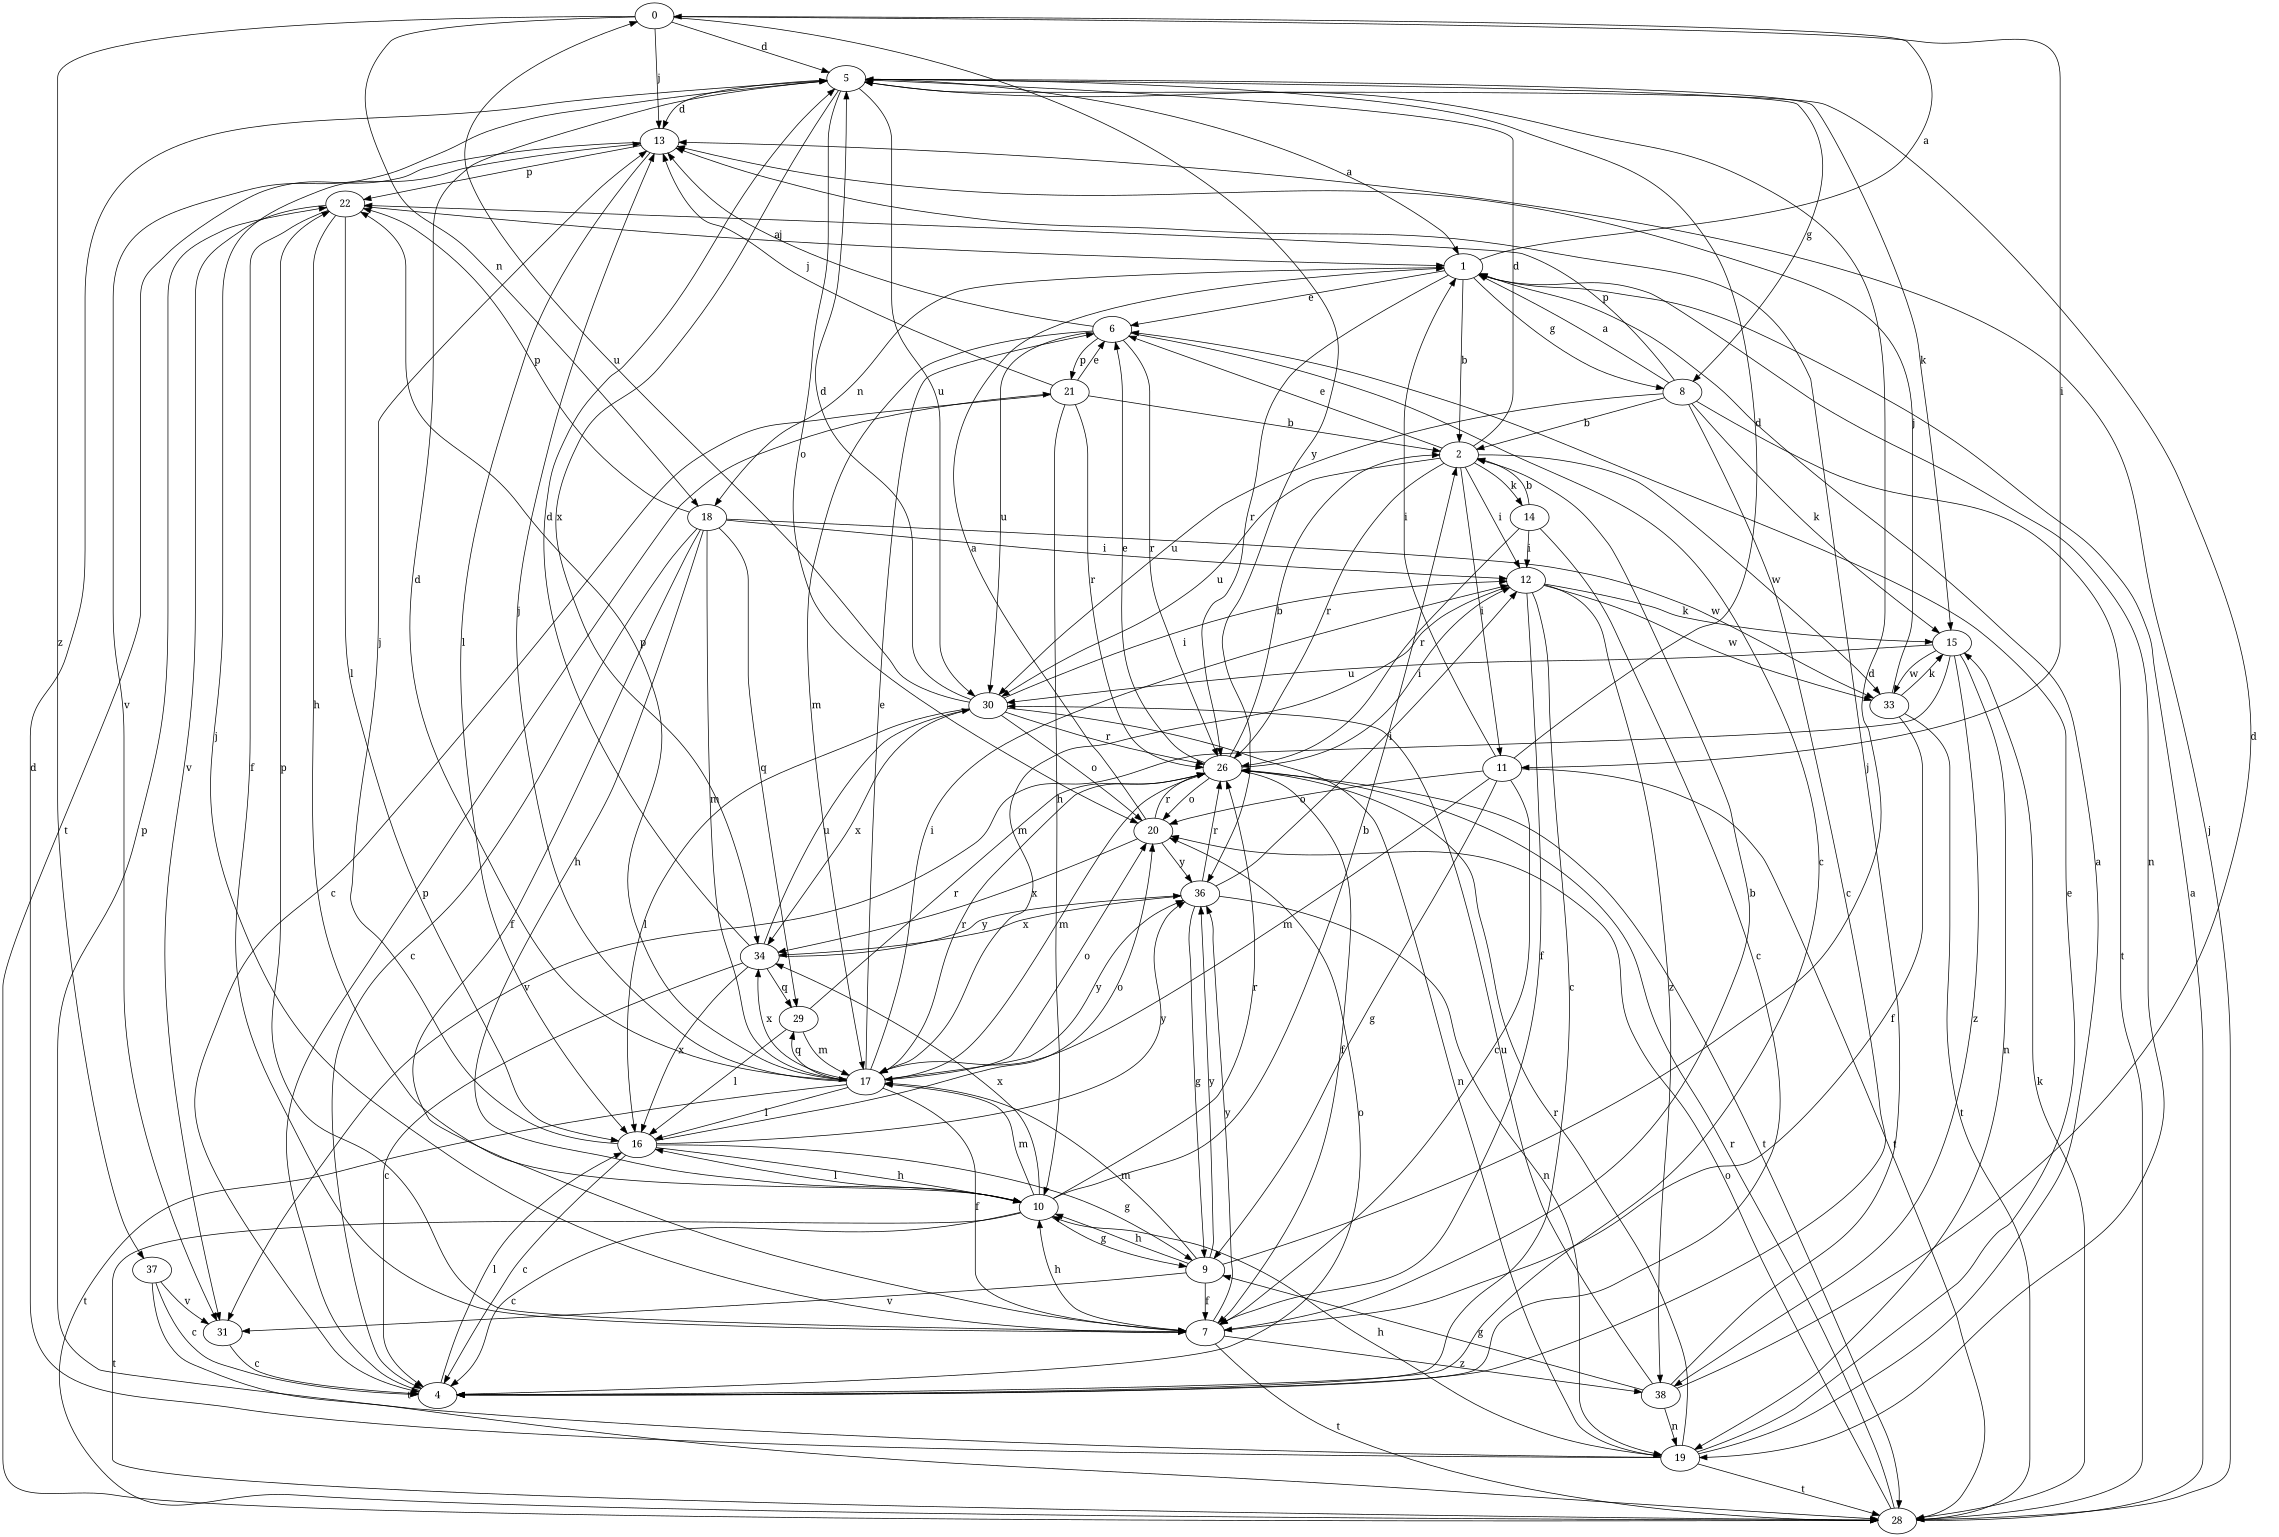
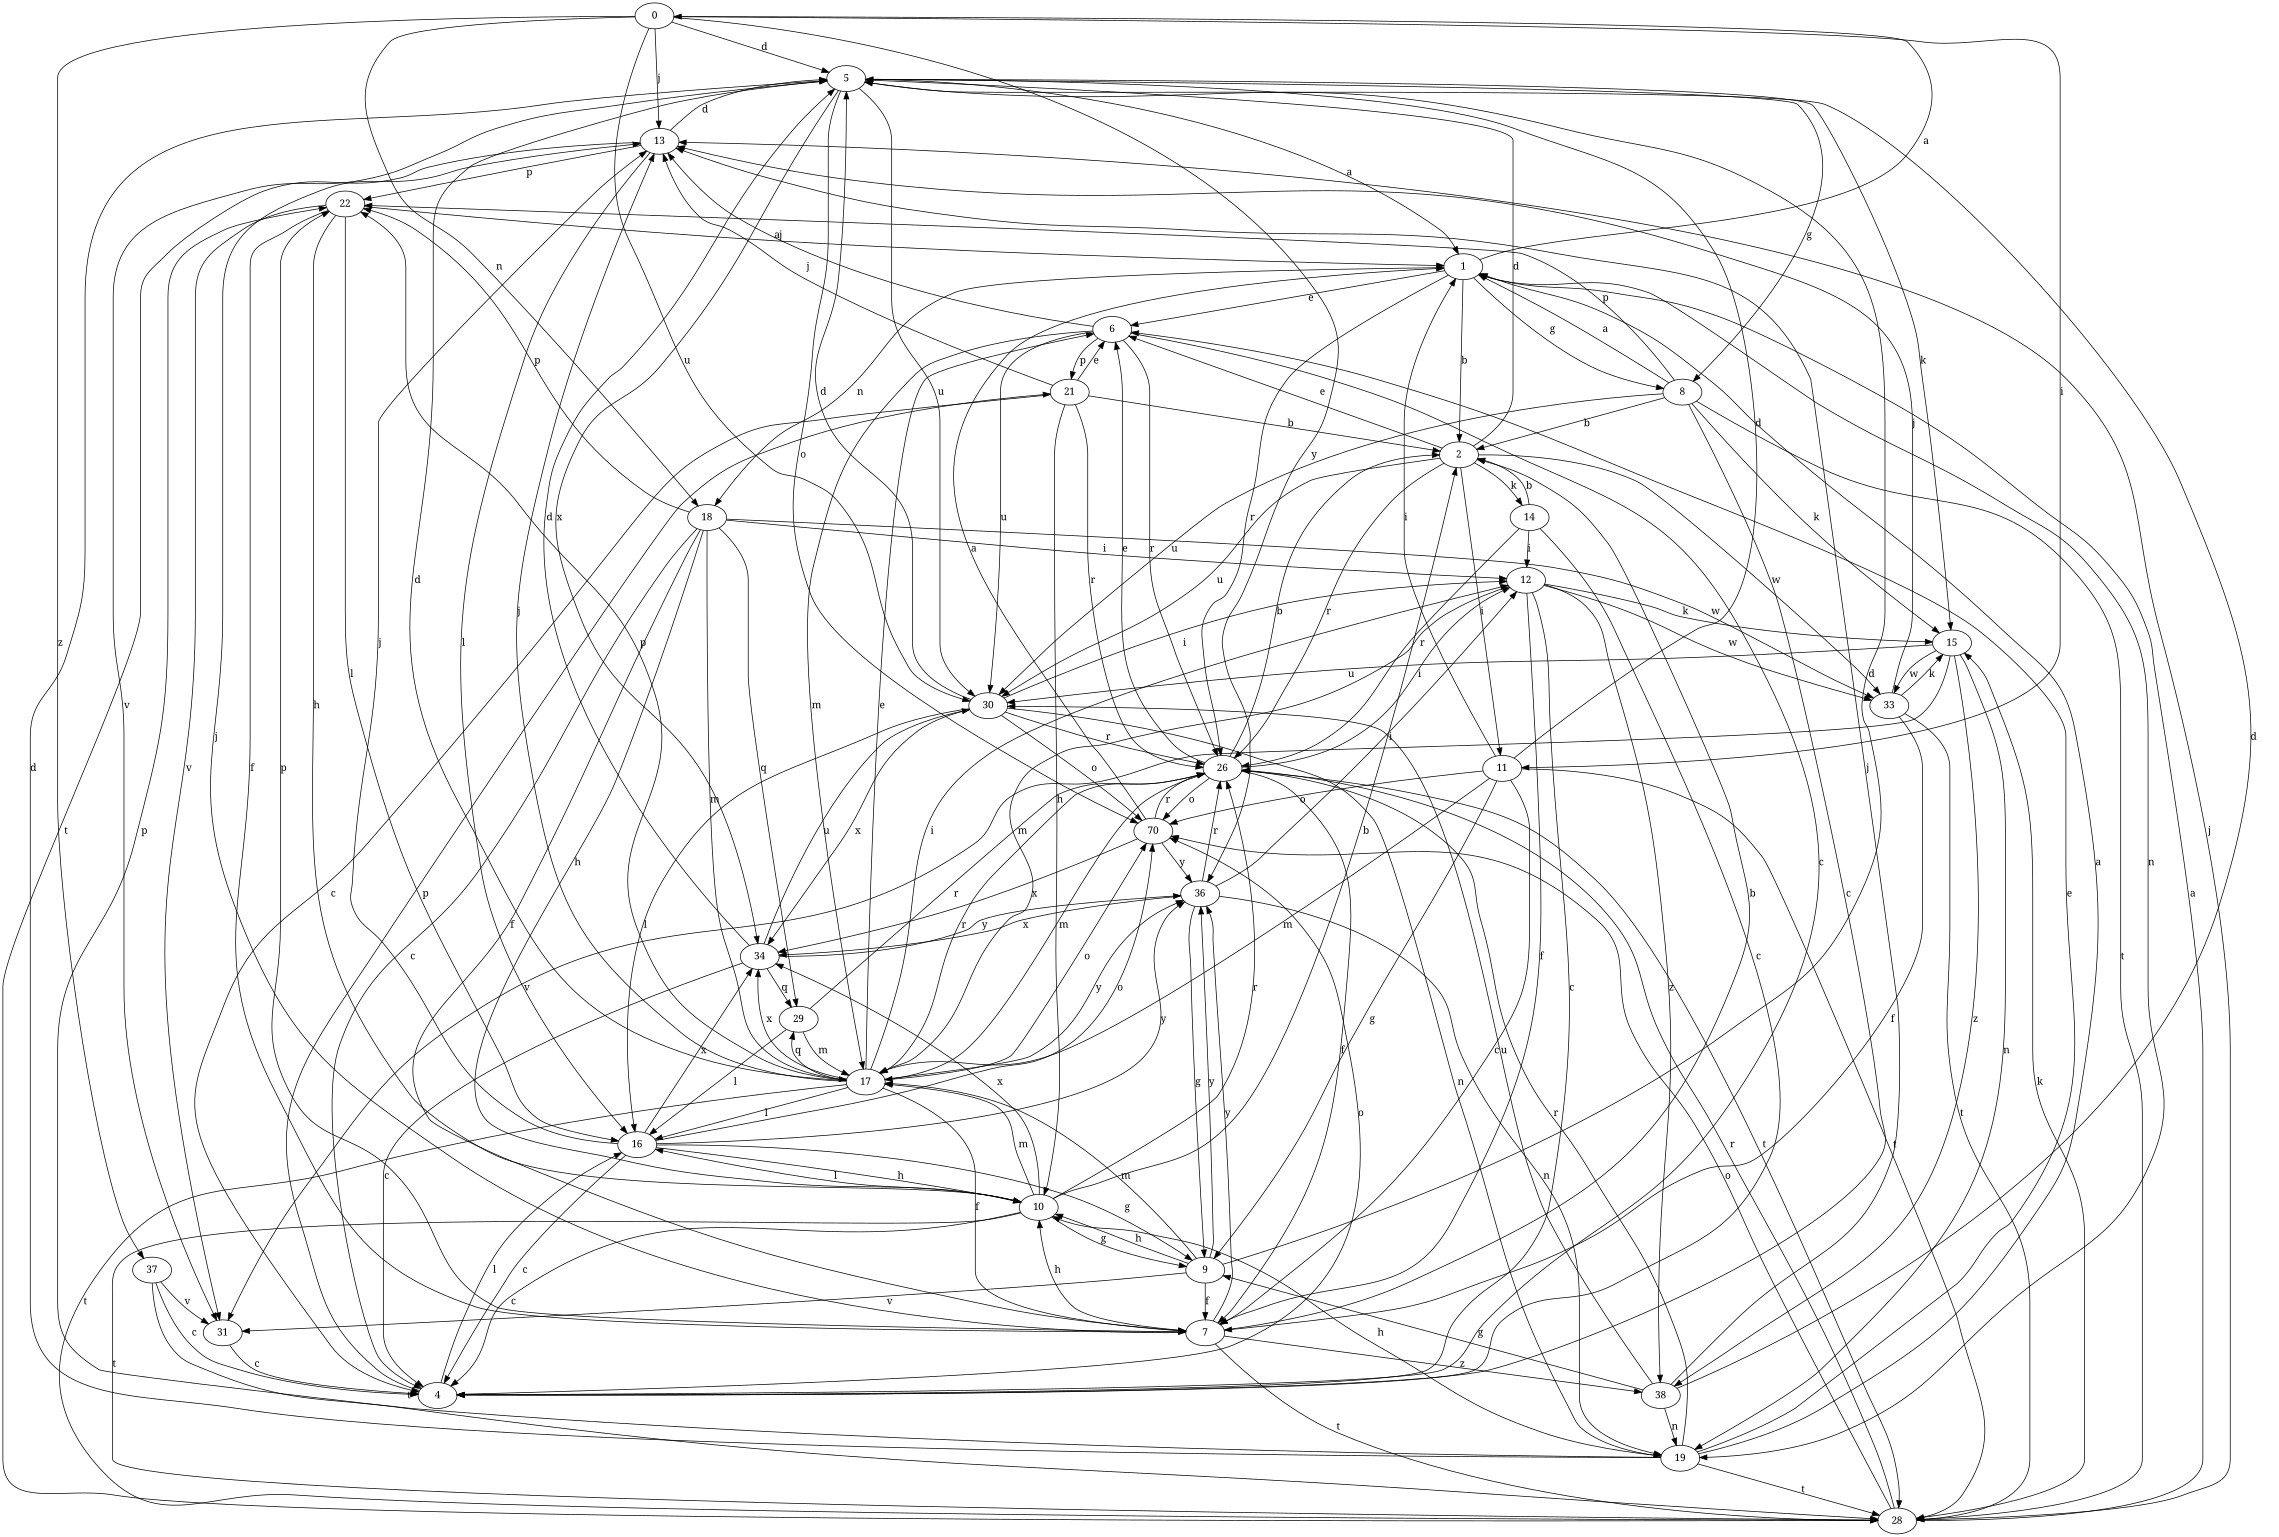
edge "5" -> "13": reversed
edge "30" -> "0": reversed
edge "2" -> "12": removed, label "i"
node "20": label "20" -> "70"
edge "34" -> "16": reversed
